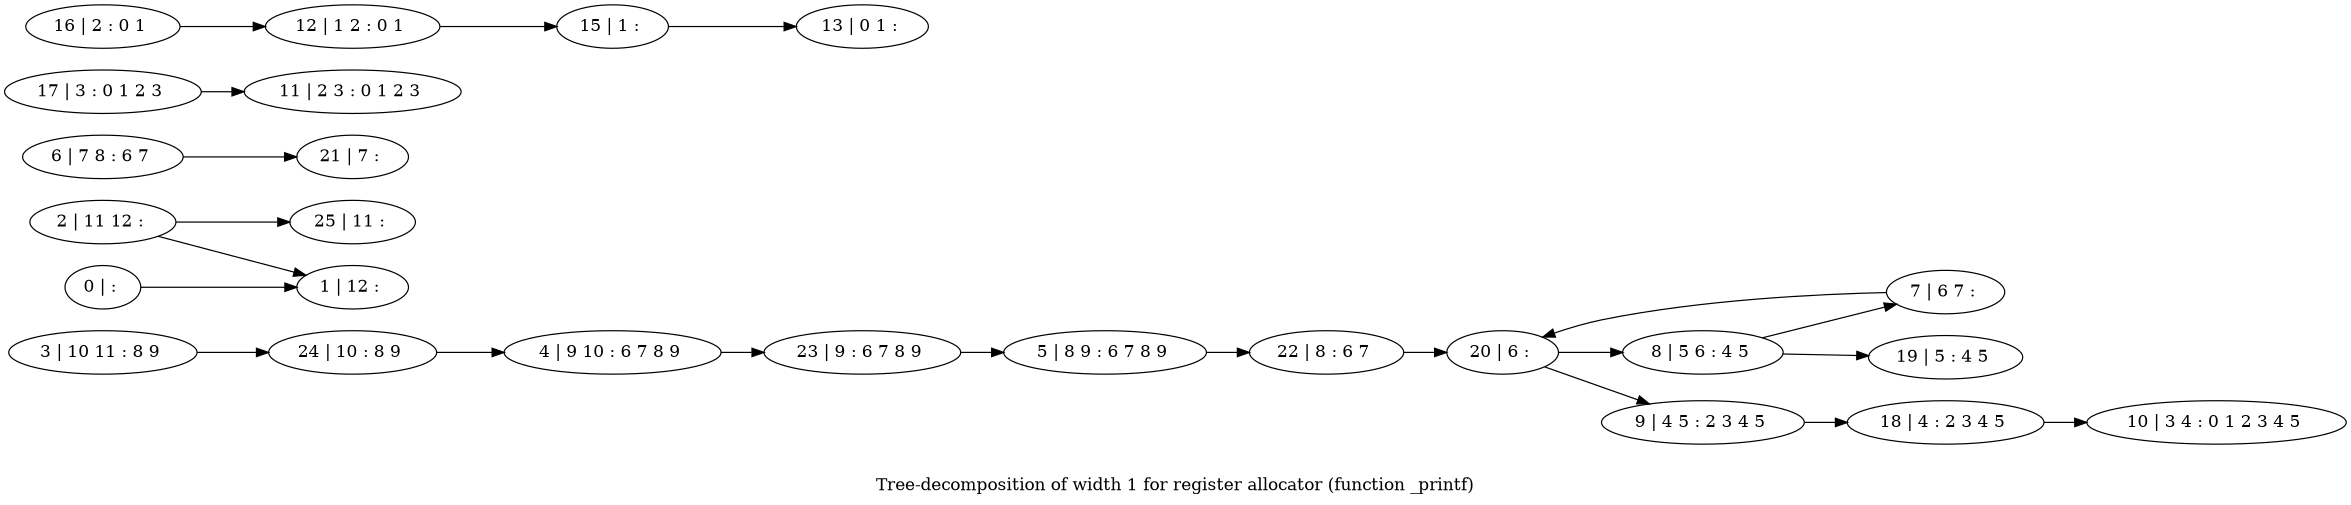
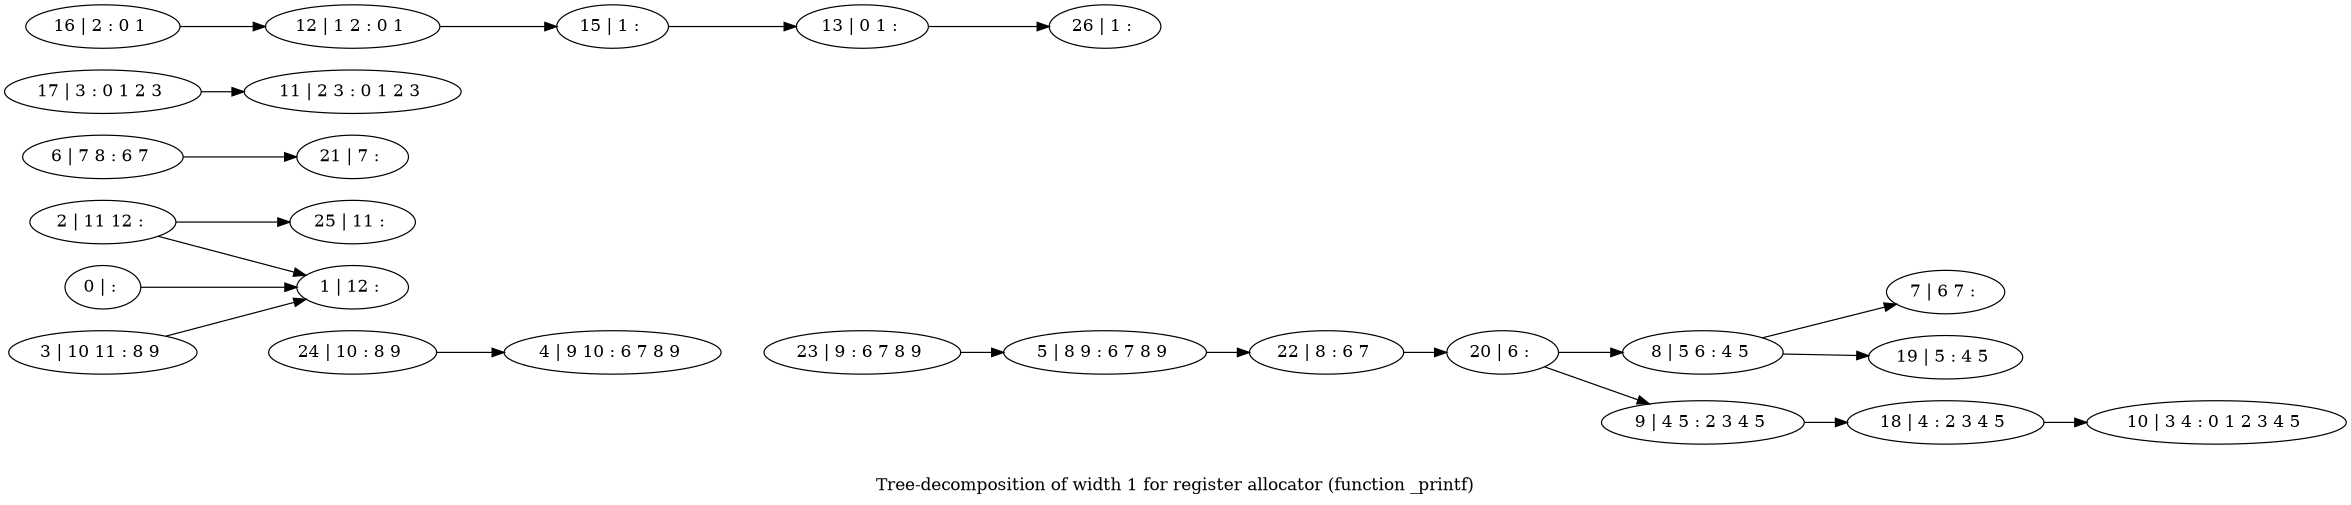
node "26 | 1 :": added
edge "7 | 6 7 :" -> "20 | 6 :": removed
edge "3 | 10 11 : 8 9" -> "24 | 10 : 8 9": now "3 | 10 11 : 8 9" -> "1 | 12 :"
edge "4 | 9 10 : 6 7 8 9" -> "23 | 9 : 6 7 8 9": removed
